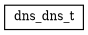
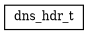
node "dns_dns_t": label "dns_dns_t" -> "dns_hdr_t"
